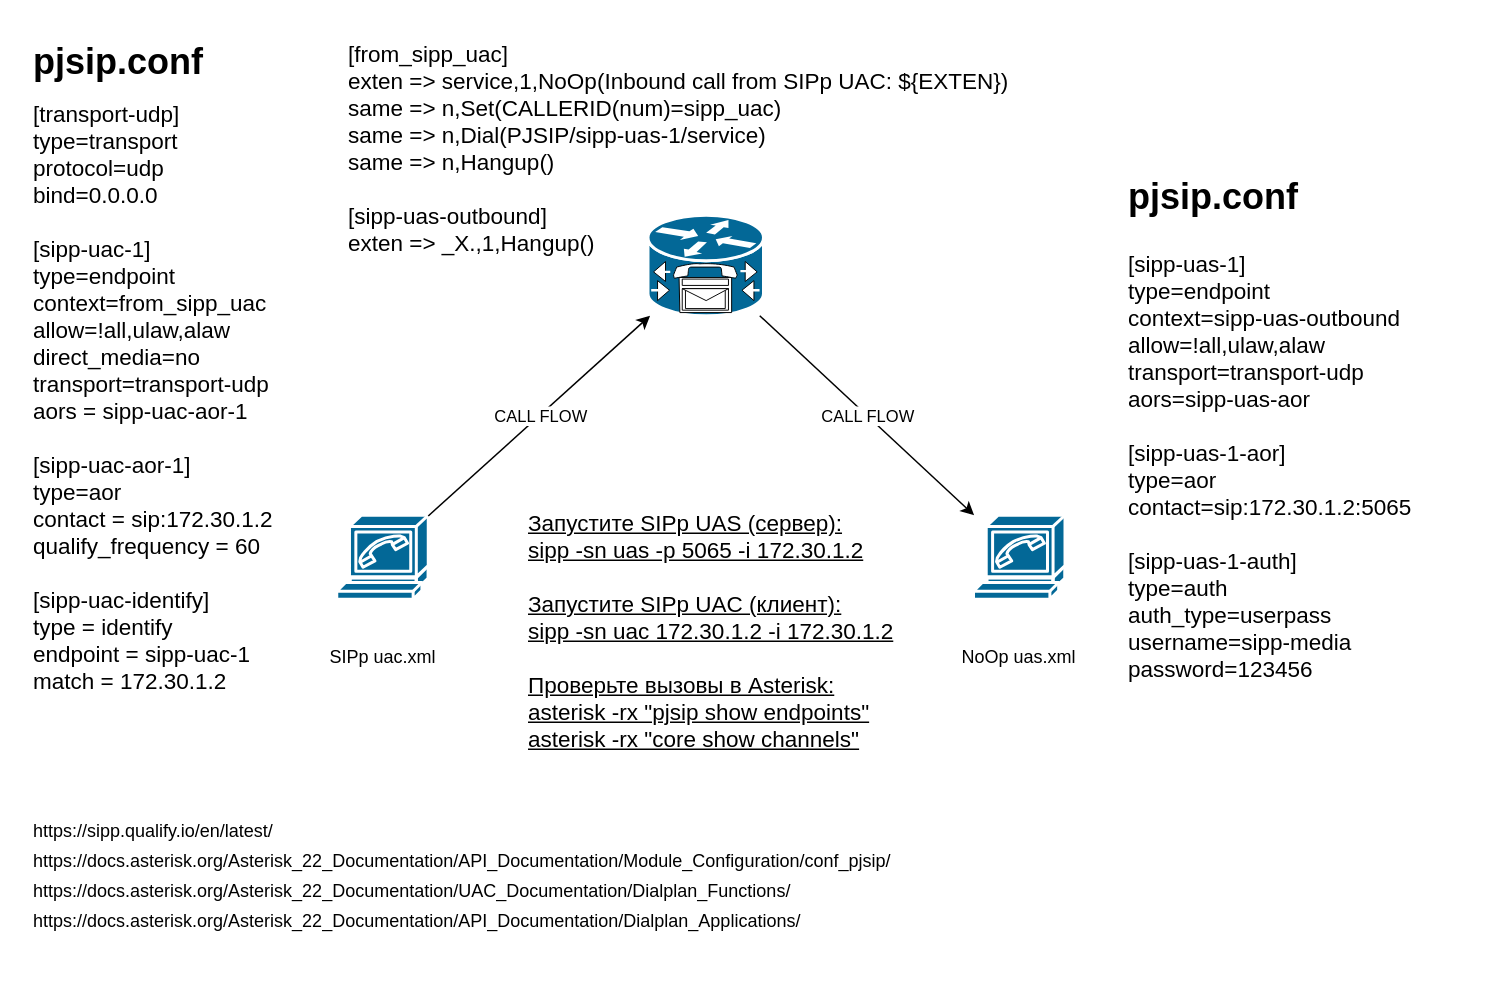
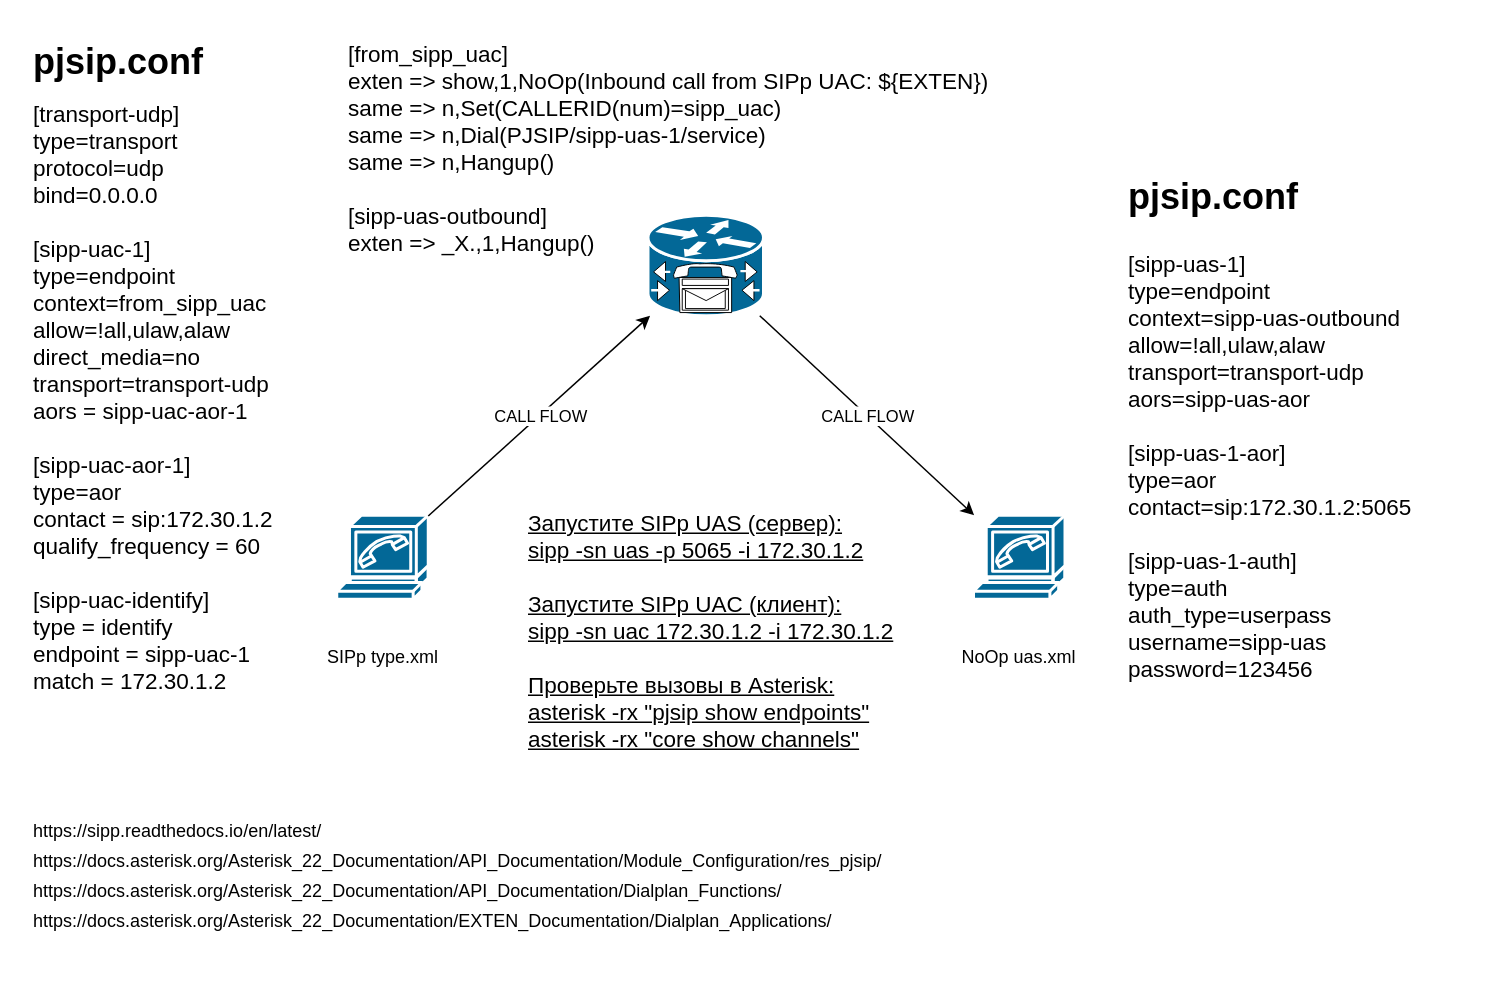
node "[from_sipp_uac] exten => service,1,NoOp(Inbound call from SIPp UAC: ${EXTEN}) same => n,Set(CALLERID(num)=sipp_uac) same => n,Dial(PJSIP/sipp-uas-1/service) same => n,Hangup() [sipp-uas-outbound] exten => _X.,1,Hangup()": label "[from_sipp_uac] exten => service,1,NoOp(Inbound call from SIPp UAC: ${EXTEN}) same => n,Set(CALLERID(num)=sipp_uac) same => n,Dial(PJSIP/sipp-uas-1/service) same => n,Hangup() [sipp-uas-outbound] exten => _X.,1,Hangup()" -> "[from_sipp_uac] exten => show,1,NoOp(Inbound call from SIPp UAC: ${EXTEN}) same => n,Set(CALLERID(num)=sipp_uac) same => n,Dial(PJSIP/sipp-uas-1/service) same => n,Hangup() [sipp-uas-outbound] exten => _X.,1,Hangup()"
node "[sipp-uas-1] type=endpoint context=sipp-uas-outbound allow=!all,ulaw,alaw transport=transport-udp aors=sipp-uas-aor [sipp-uas-1-aor] type=aor contact=sip:172.30.1.2:5065 [sipp-uas-1-auth] type=auth auth_type=userpass username=sipp-media password=123456": label "[sipp-uas-1] type=endpoint context=sipp-uas-outbound allow=!all,ulaw,alaw transport=transport-udp aors=sipp-uas-aor [sipp-uas-1-aor] type=aor contact=sip:172.30.1.2:5065 [sipp-uas-1-auth] type=auth auth_type=userpass username=sipp-media password=123456" -> "[sipp-uas-1] type=endpoint context=sipp-uas-outbound allow=!all,ulaw,alaw transport=transport-udp aors=sipp-uas-aor [sipp-uas-1-aor] type=aor contact=sip:172.30.1.2:5065 [sipp-uas-1-auth] type=auth auth_type=userpass username=sipp-uas password=123456"
node "SIPp uac.xml": label "SIPp uac.xml" -> "SIPp type.xml"
node "https://sipp.qualify.io/en/latest/": label "https://sipp.qualify.io/en/latest/" -> "https://sipp.readthedocs.io/en/latest/"
node "https://docs.asterisk.org/Asterisk_22_Documentation/API_Documentation/Module_Configuration/conf_pjsip/": label "https://docs.asterisk.org/Asterisk_22_Documentation/API_Documentation/Module_Configuration/conf_pjsip/" -> "https://docs.asterisk.org/Asterisk_22_Documentation/API_Documentation/Module_Configuration/res_pjsip/"
node "https://docs.asterisk.org/Asterisk_22_Documentation/UAC_Documentation/Dialplan_Functions/": label "https://docs.asterisk.org/Asterisk_22_Documentation/UAC_Documentation/Dialplan_Functions/" -> "https://docs.asterisk.org/Asterisk_22_Documentation/API_Documentation/Dialplan_Functions/"
node "https://docs.asterisk.org/Asterisk_22_Documentation/API_Documentation/Dialplan_Applications/": label "https://docs.asterisk.org/Asterisk_22_Documentation/API_Documentation/Dialplan_Applications/" -> "https://docs.asterisk.org/Asterisk_22_Documentation/EXTEN_Documentation/Dialplan_Applications/"
